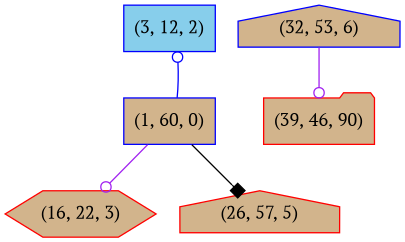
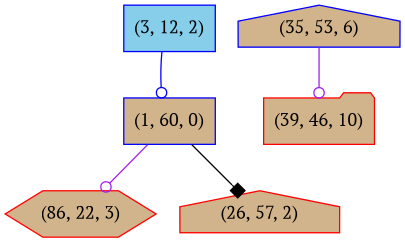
node "(32, 53, 6)": label "(32, 53, 6)" -> "(35, 53, 6)"
edge "(1, 60, 0)" -> "(3, 12, 2)": reversed
node "(39, 46, 90)": label "(39, 46, 90)" -> "(39, 46, 10)"
node "(16, 22, 3)": label "(16, 22, 3)" -> "(86, 22, 3)"
node "(26, 57, 5)": label "(26, 57, 5)" -> "(26, 57, 2)"
